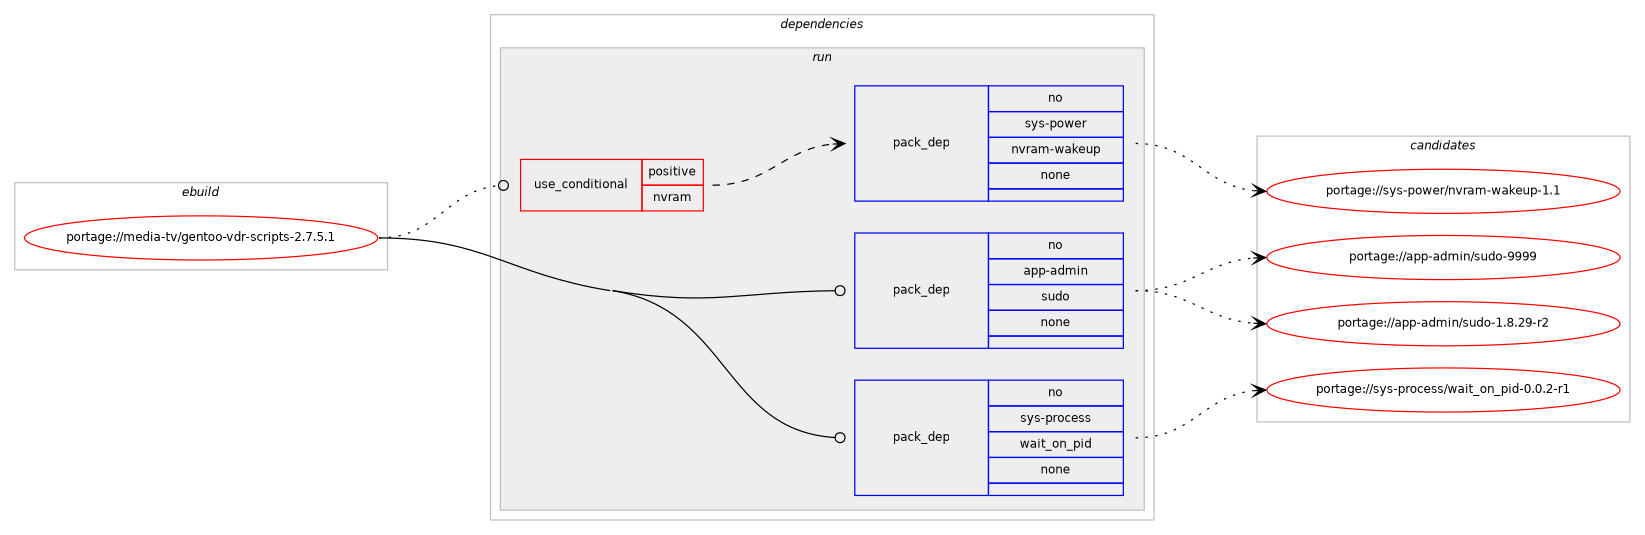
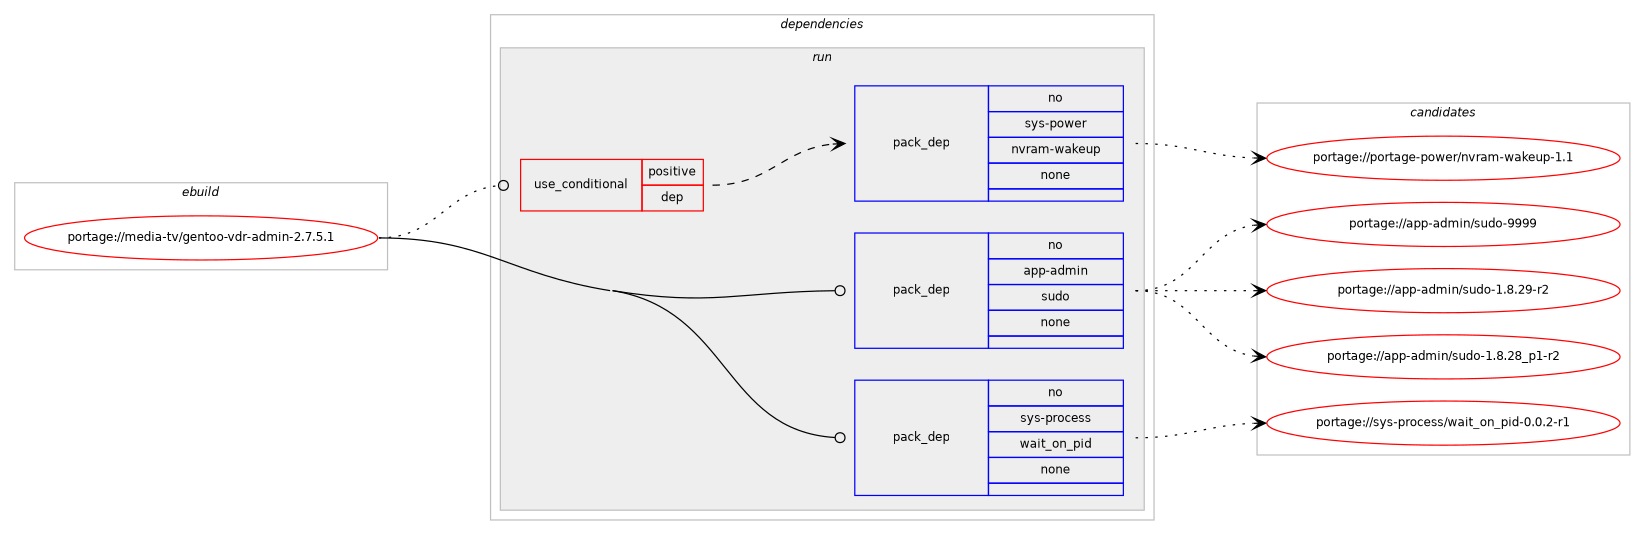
node "portage://sys-power/nvram-wakeup-1.1": label "portage://sys-power/nvram-wakeup-1.1" -> "portage://portage-power/nvram-wakeup-1.1"
node "use_conditional": text "nvram" -> "dep"
node "portage://media-tv/gentoo-vdr-scripts-2.7.5.1": label "portage://media-tv/gentoo-vdr-scripts-2.7.5.1" -> "portage://media-tv/gentoo-vdr-admin-2.7.5.1"
node "portage://app-admin/sudo-1.8.28_p1-r2": added
